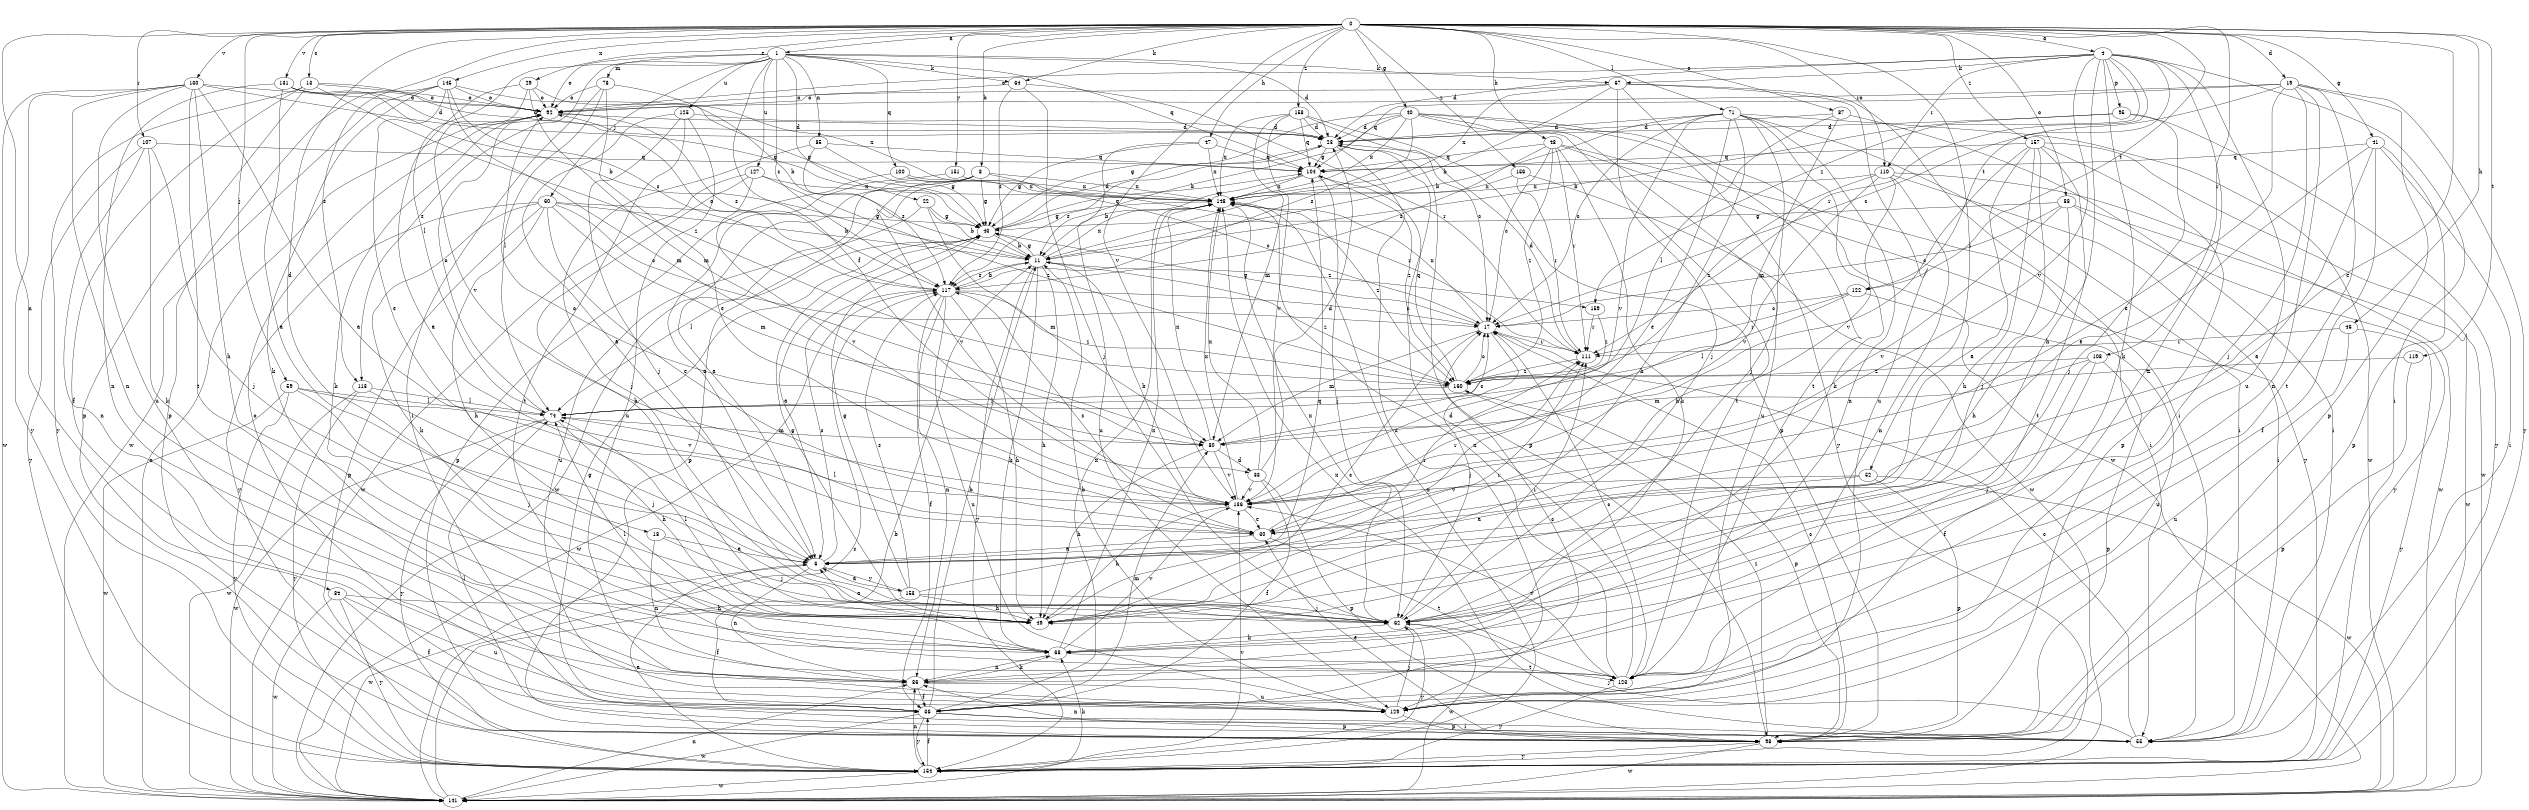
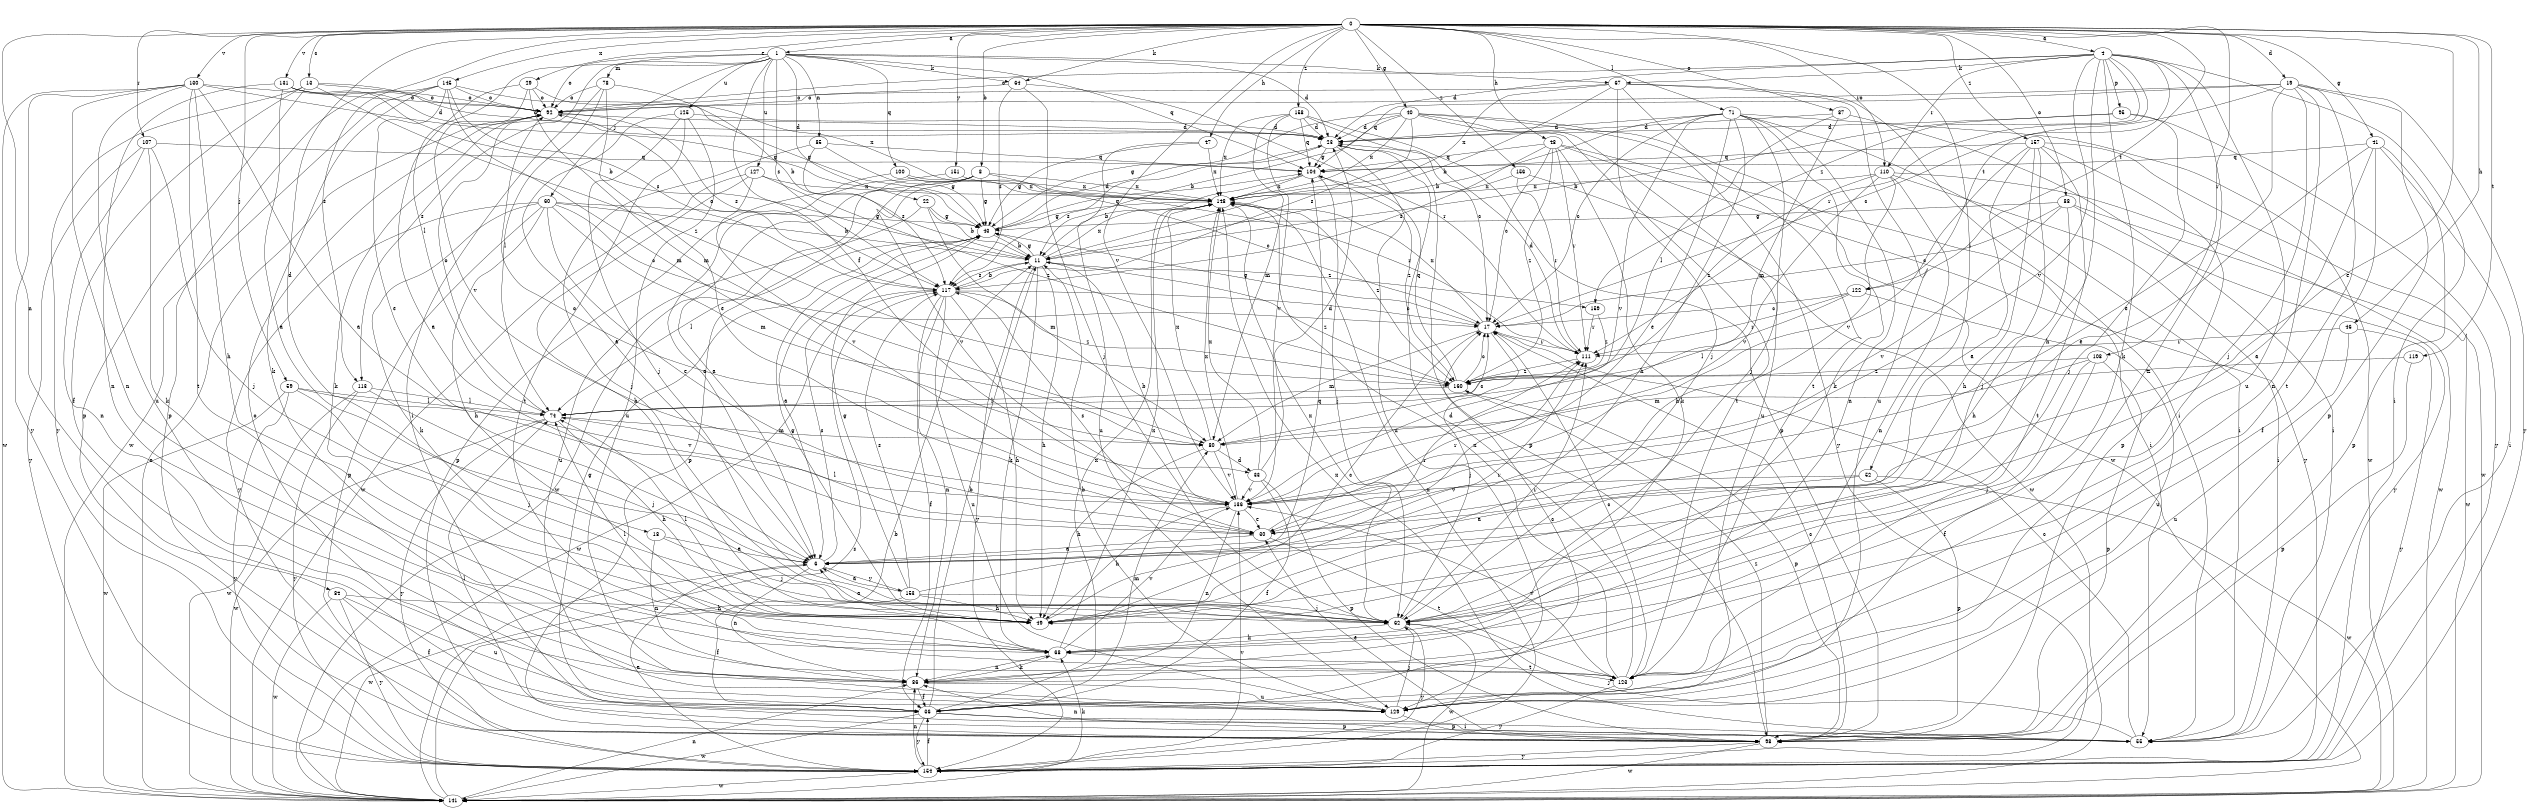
edge "47" -> "104": removed, label "q"
edge "136" -> "86": added, label "n"
